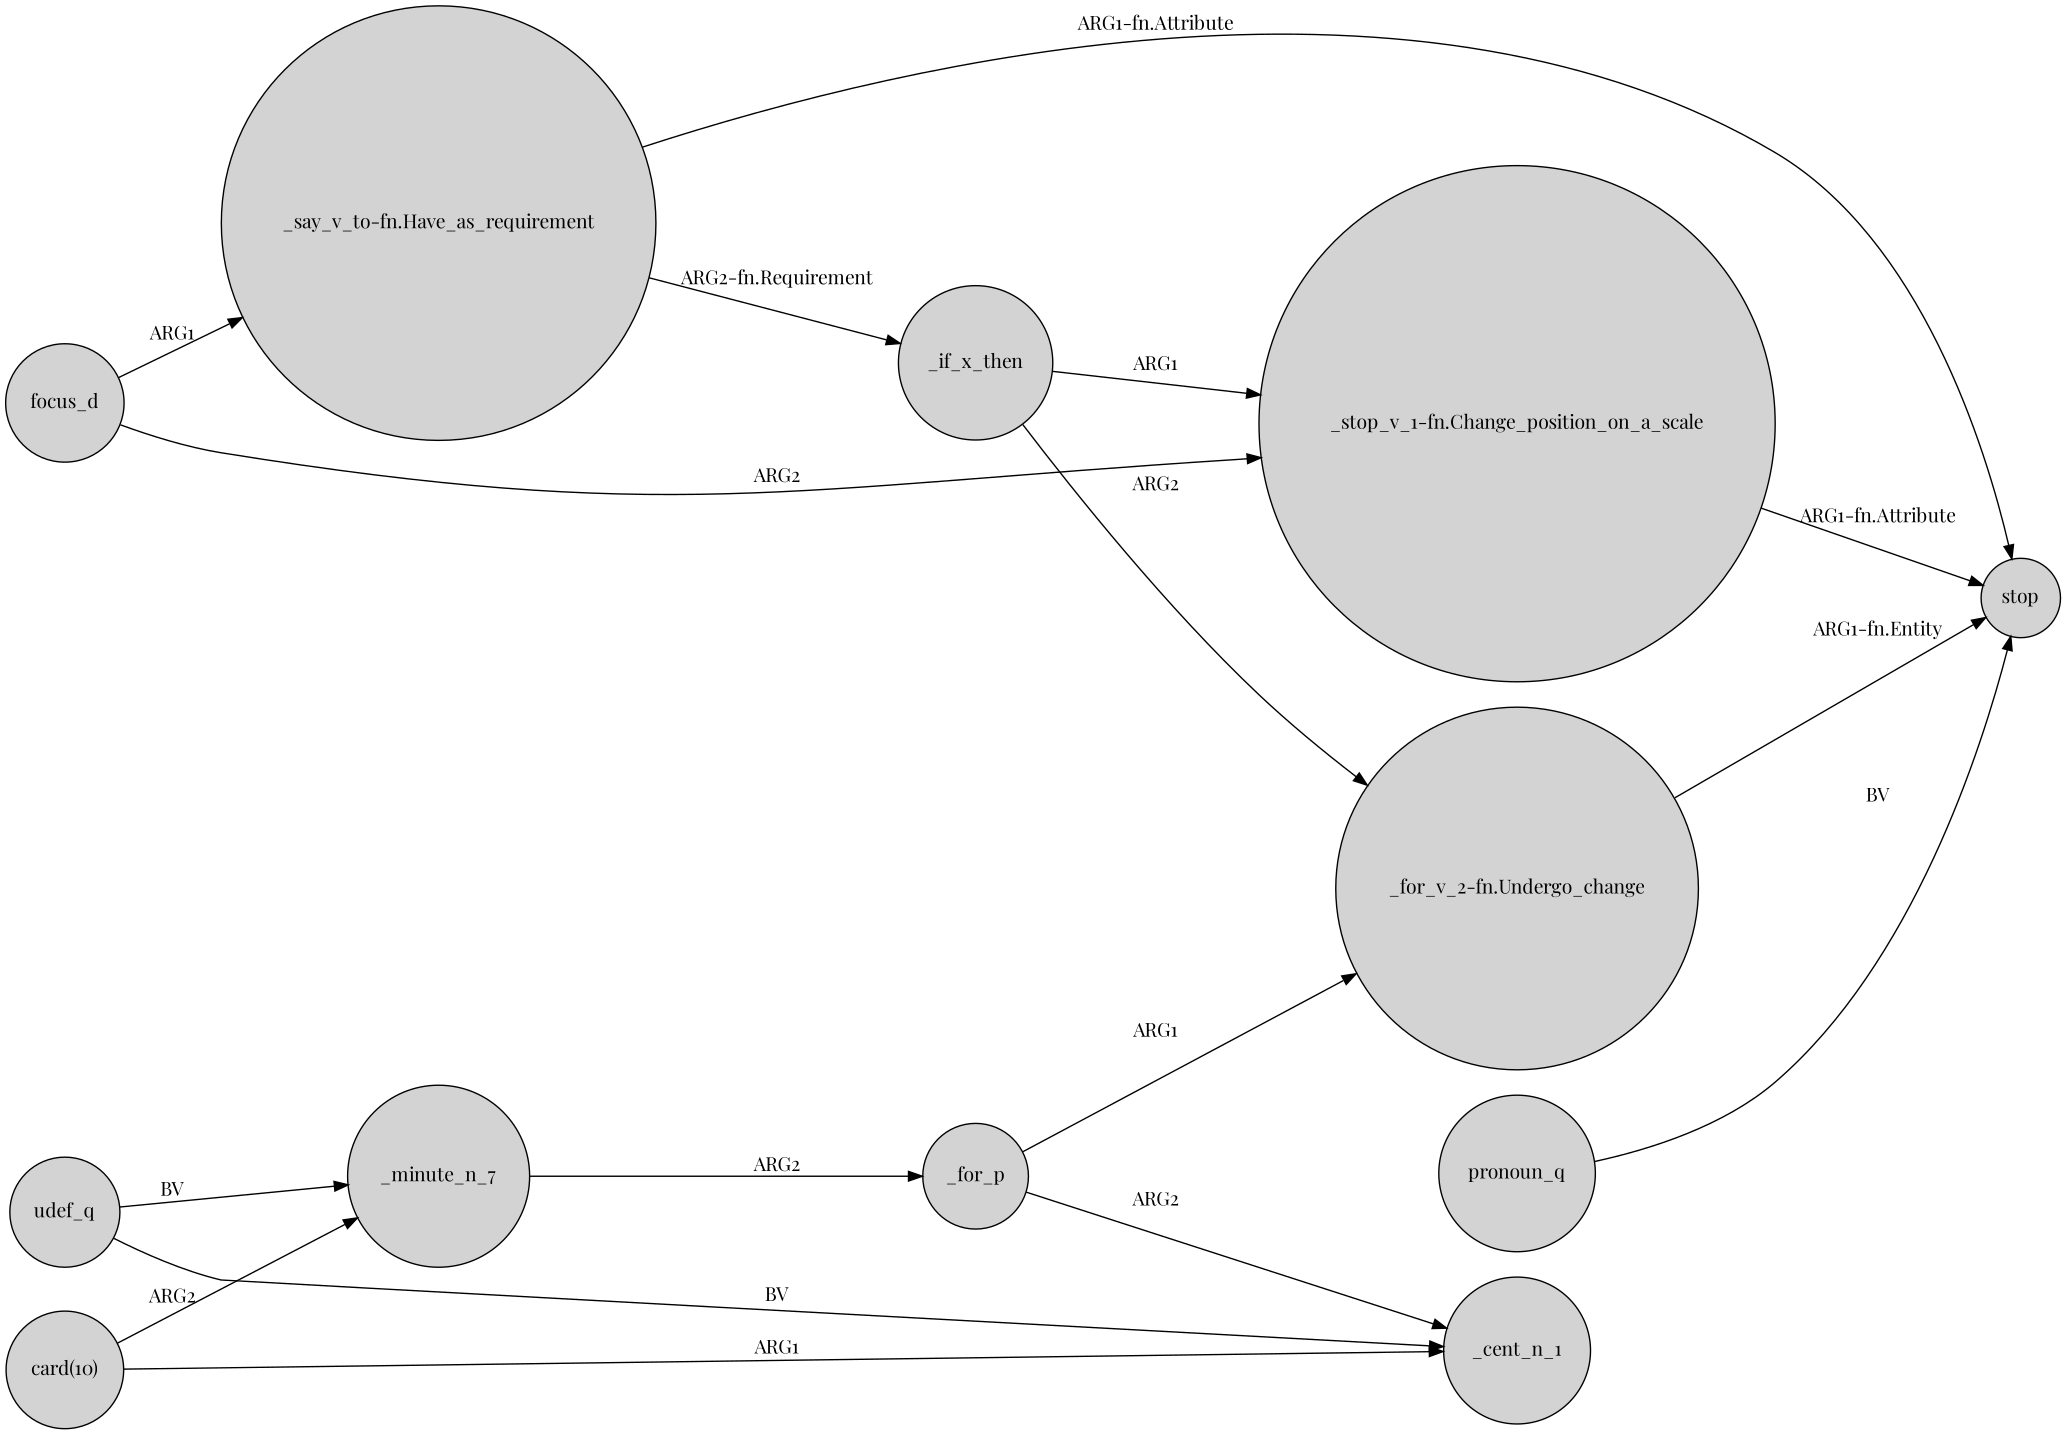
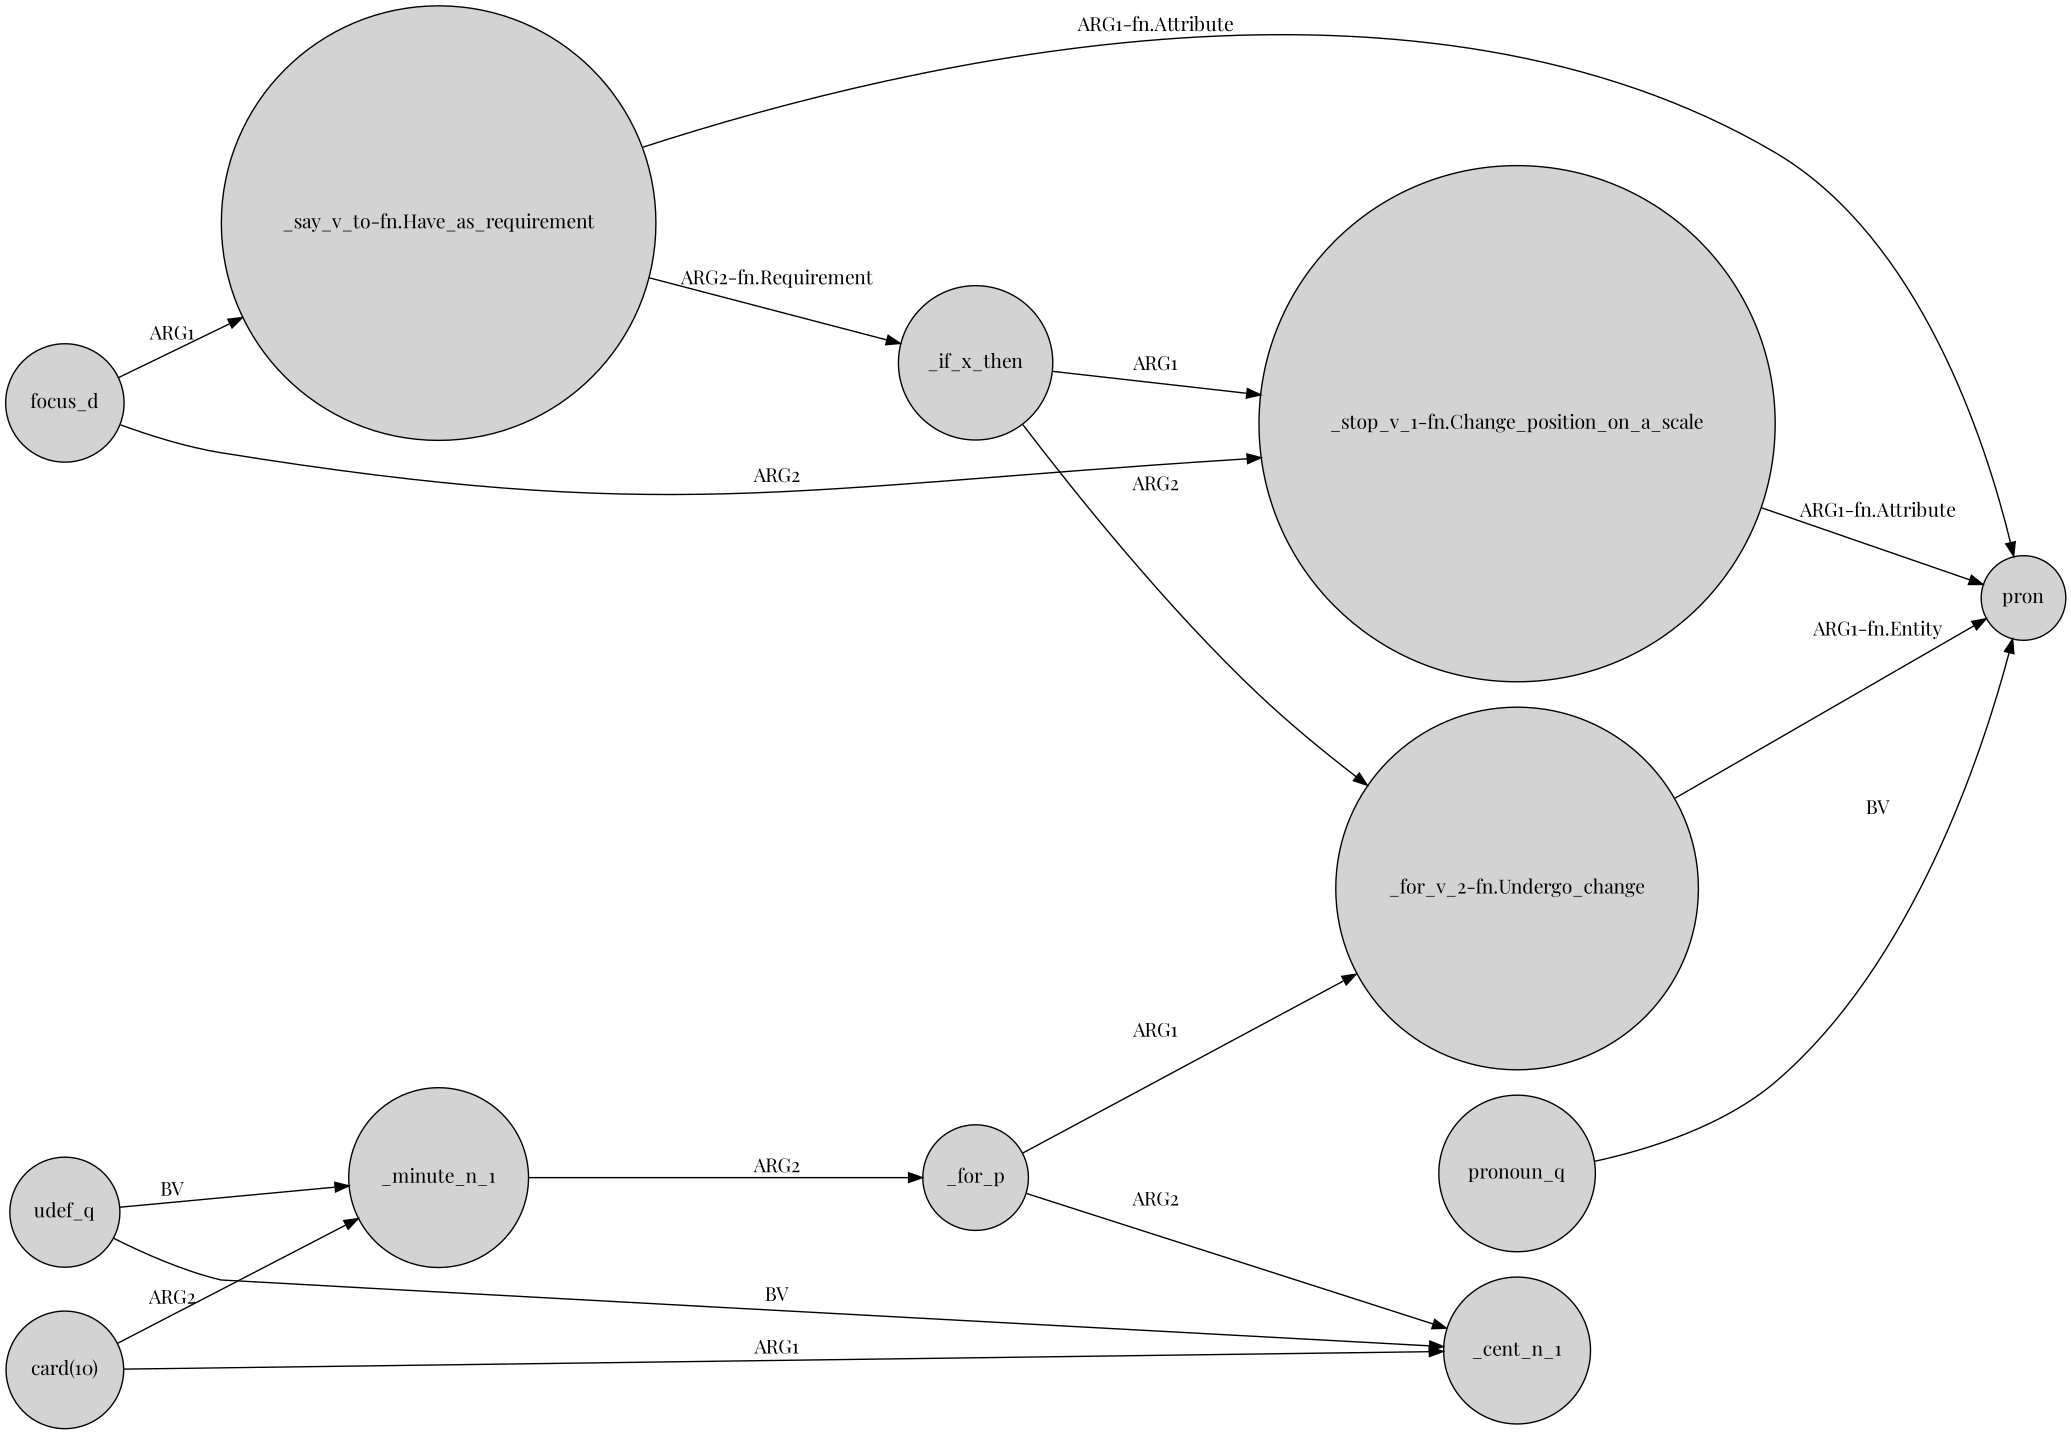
node "stop": label "stop" -> "pron"
node "_minute_n_7": label "_minute_n_7" -> "_minute_n_1"
